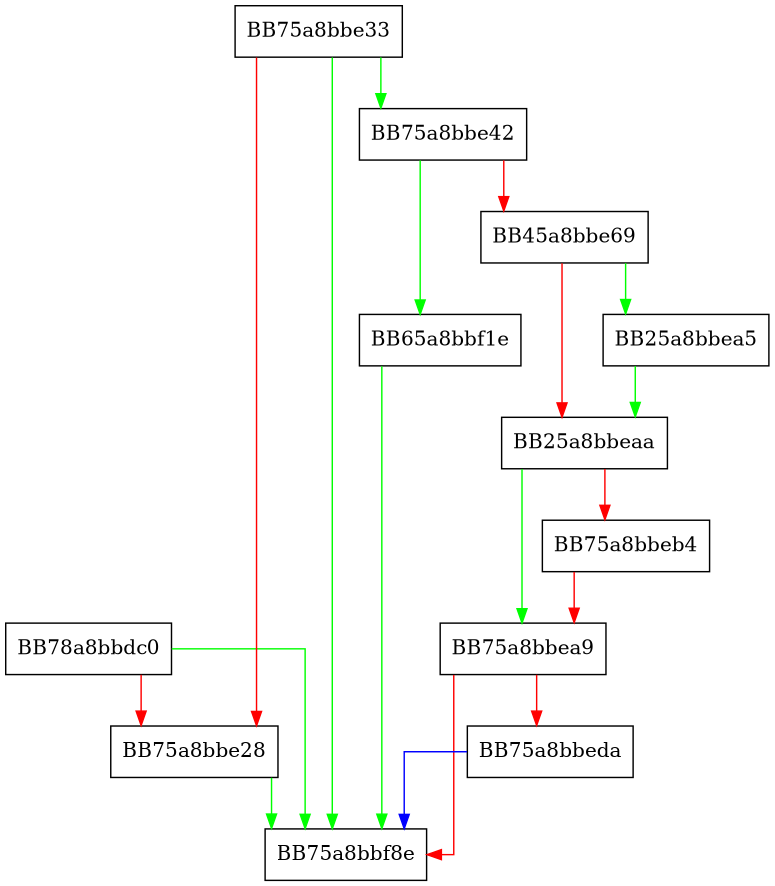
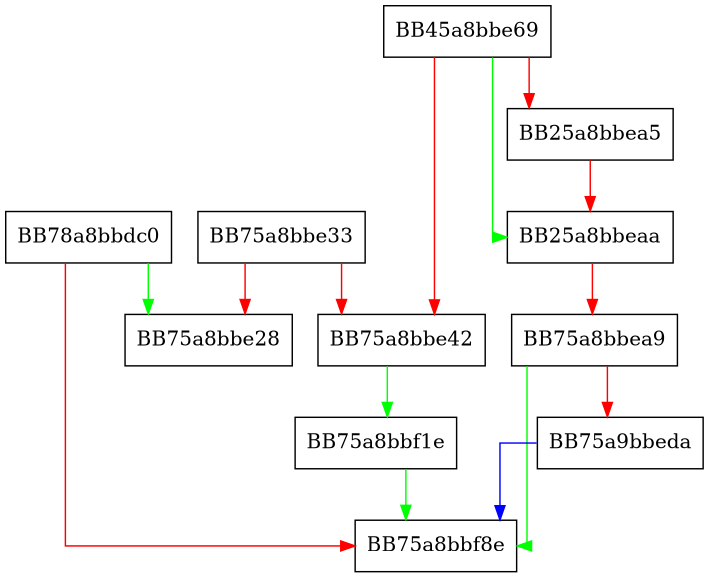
edge "BB75a8bbe33" -> "BB75a8bbe42": color green -> red
edge "BB75a8bbe42" -> "BB45a8bbe69": reversed
edge "BB45a8bbe69" -> "BB25a8bbea5": color green -> red
edge "BB45a8bbe69" -> "BB25a8bbeaa": color red -> green
node "BB65a8bbf1e": label "BB65a8bbf1e" -> "BB75a8bbf1e"
edge "BB25a8bbea5" -> "BB25a8bbeaa": color green -> red
edge "BB75a8bbe33" -> "BB75a8bbf8e": removed
edge "BB25a8bbeaa" -> "BB75a8bbea9": color green -> red
node "BB75a8bbeb4": removed
edge "BB78a8bbdc0" -> "BB75a8bbf8e": color green -> red
edge "BB78a8bbdc0" -> "BB75a8bbe28": color red -> green
node "BB75a8bbeda": label "BB75a8bbeda" -> "BB75a9bbeda"
edge "BB75a8bbea9" -> "BB75a8bbf8e": color red -> green
edge "BB75a8bbe28" -> "BB75a8bbf8e": removed
